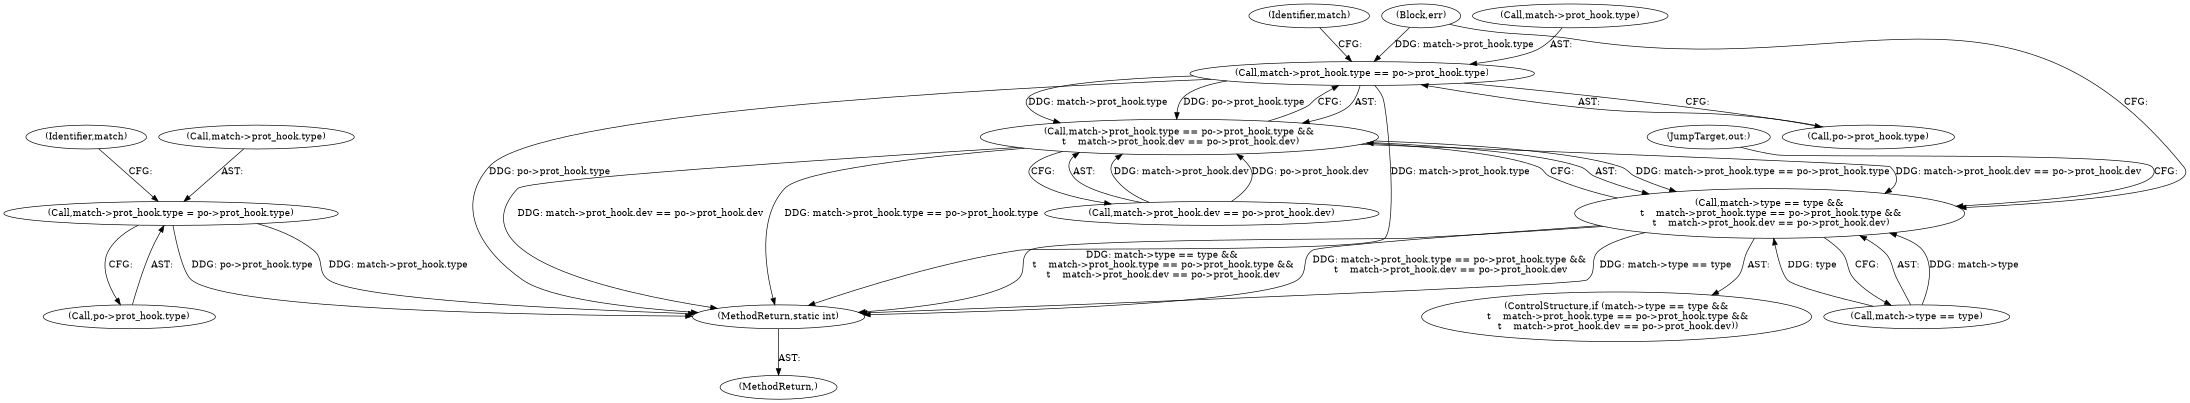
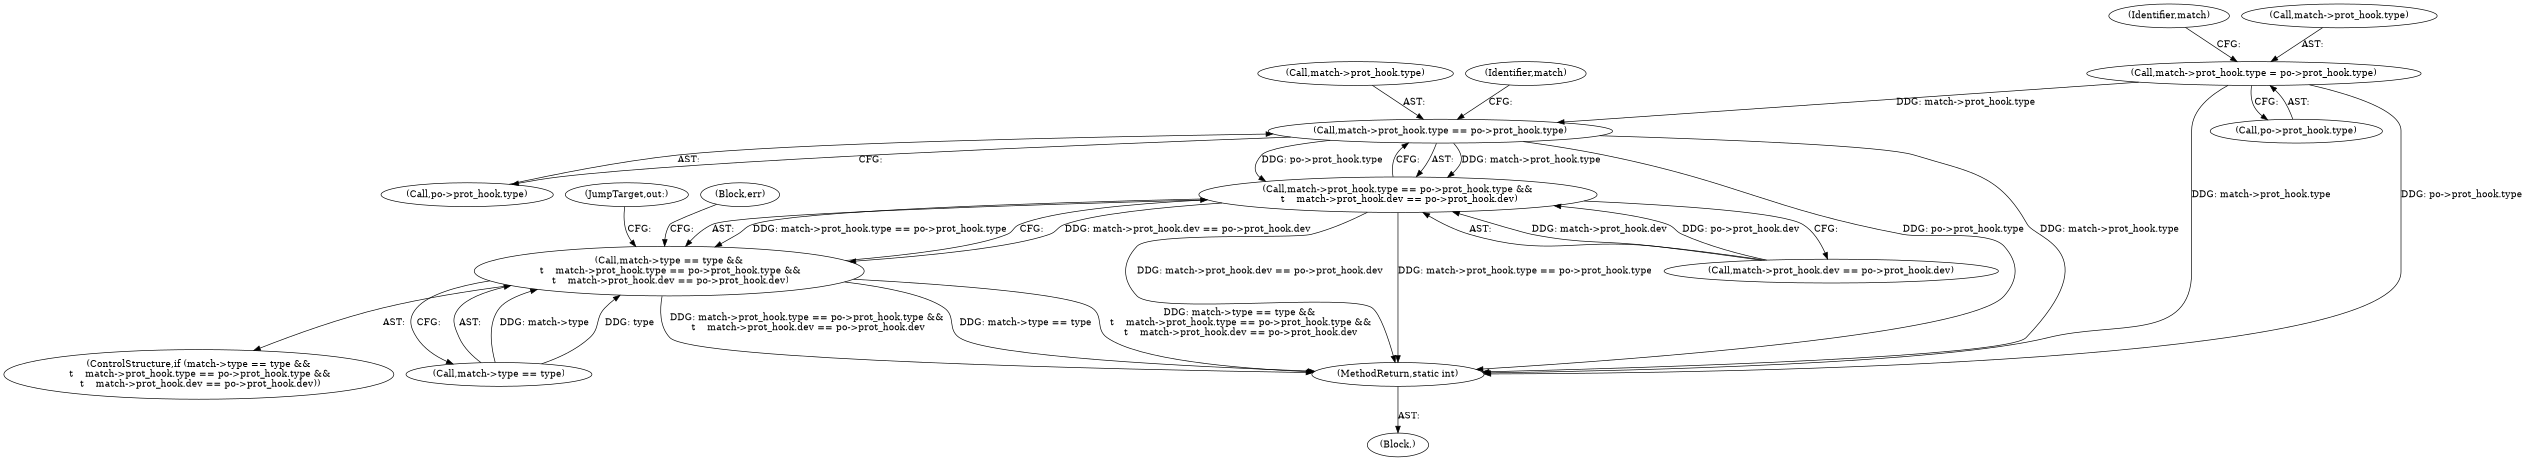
edge "(Block,err)" -> "(Call,match->prot_hook.type == po->prot_hook.type)": now "(Call,match->prot_hook.type = po->prot_hook.type)" -> "(Call,match->prot_hook.type == po->prot_hook.type)"
node "(MethodReturn,)": label "(MethodReturn,)" -> "(Block,)"
